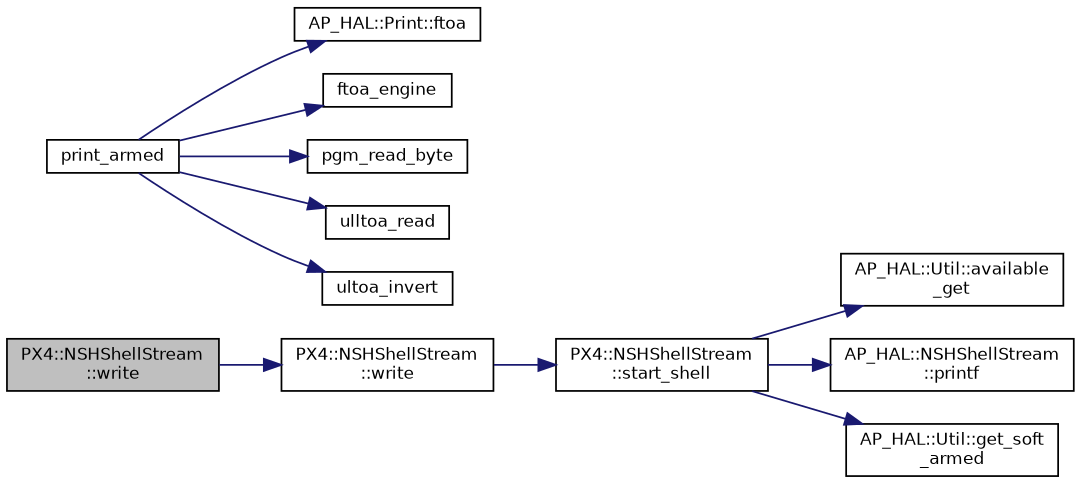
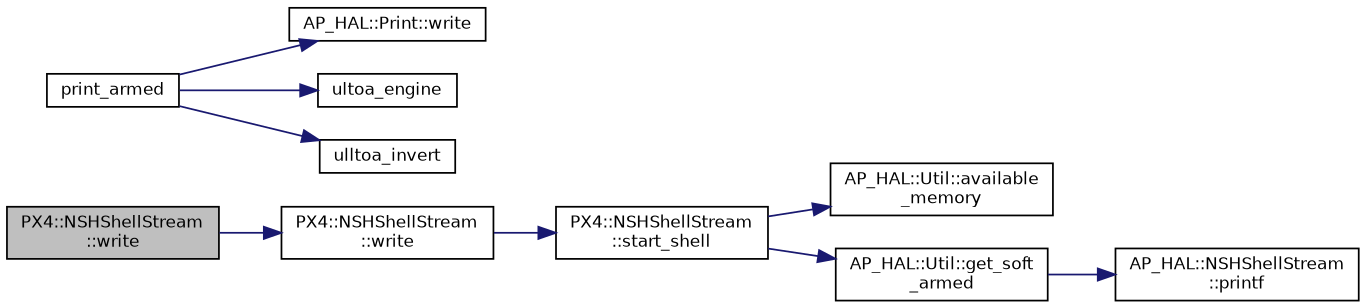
node "AP_HAL::Print::ftoa": label "AP_HAL::Print::ftoa" -> "AP_HAL::Print::write"
node "ftoa_engine": label "ftoa_engine" -> "ultoa_engine"
node "pgm_read_byte": removed
node "ulltoa_read": label "ulltoa_read" -> "ulltoa_invert"
node "AP_HAL::Util::available _get": label "AP_HAL::Util::available _get" -> "AP_HAL::Util::available _memory"
node "ultoa_invert": removed
edge "PX4::NSHShellStream ::start_shell" -> "AP_HAL::NSHShellStream ::printf": now "AP_HAL::Util::get_soft _armed" -> "AP_HAL::NSHShellStream ::printf"
